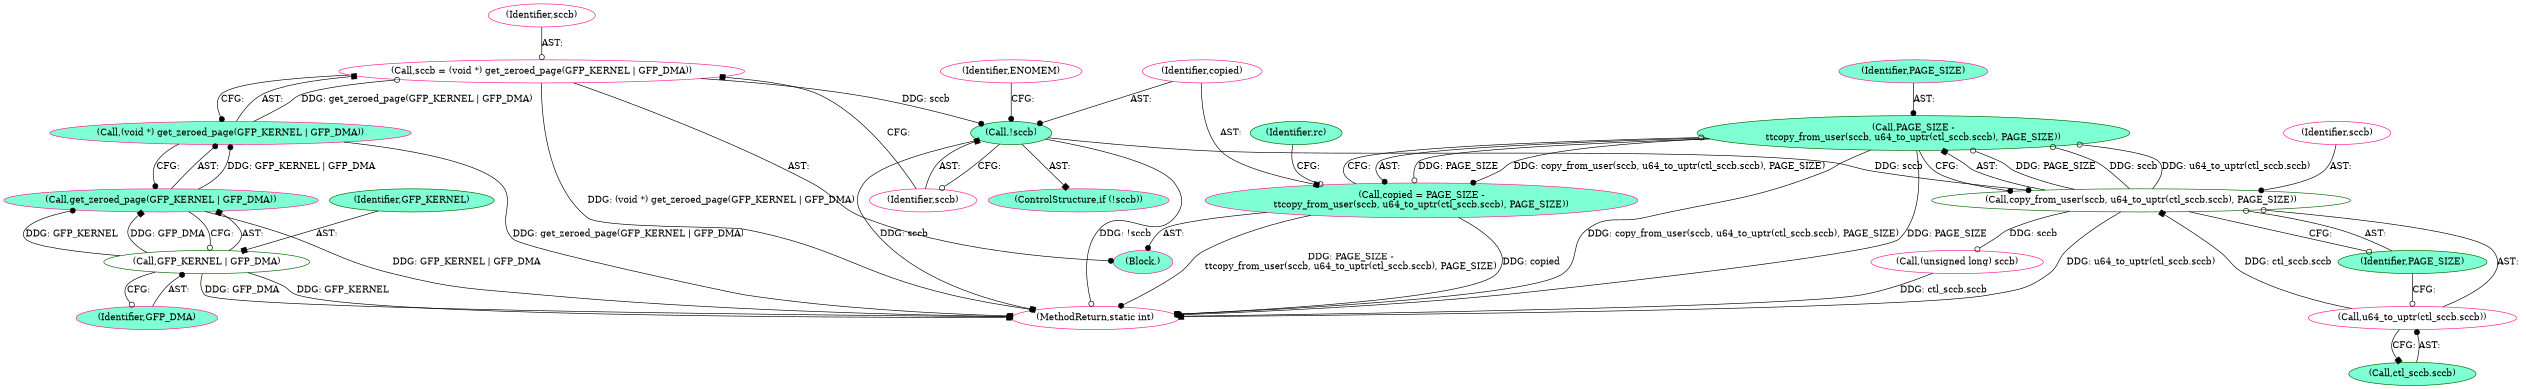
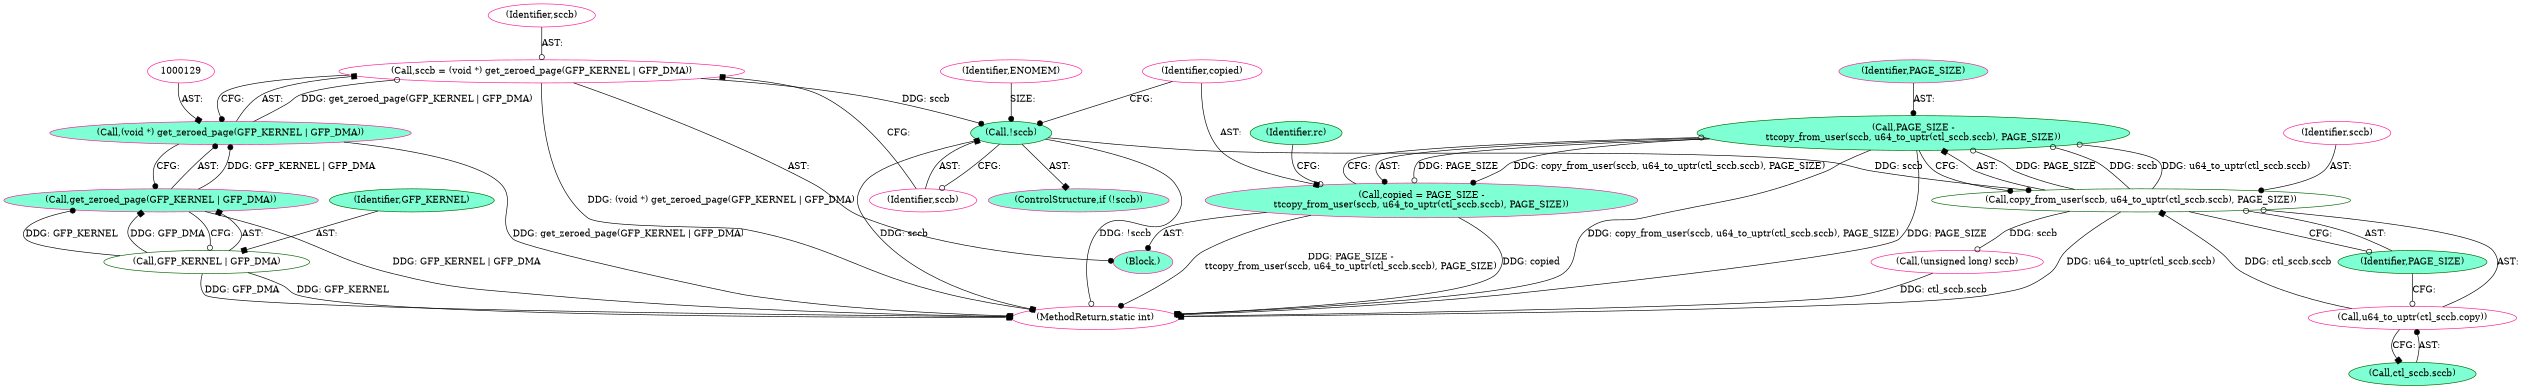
node "1000129": added
edge "(Identifier,ENOMEM)" -> "(Call,!sccb)": label "CFG: " -> "SIZE: "
edge "(Identifier,copied)" -> "(Call,!sccb)": label "AST: " -> "CFG: "
node "(Identifier,GFP_DMA)": removed
node "(Call,u64_to_uptr(ctl_sccb.sccb))": label "(Call,u64_to_uptr(ctl_sccb.sccb))" -> "(Call,u64_to_uptr(ctl_sccb.copy))"
